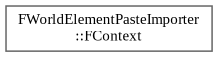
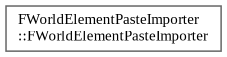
node "FWorldElementPasteImporter ::FContext": label "FWorldElementPasteImporter ::FContext" -> "FWorldElementPasteImporter ::FWorldElementPasteImporter"
